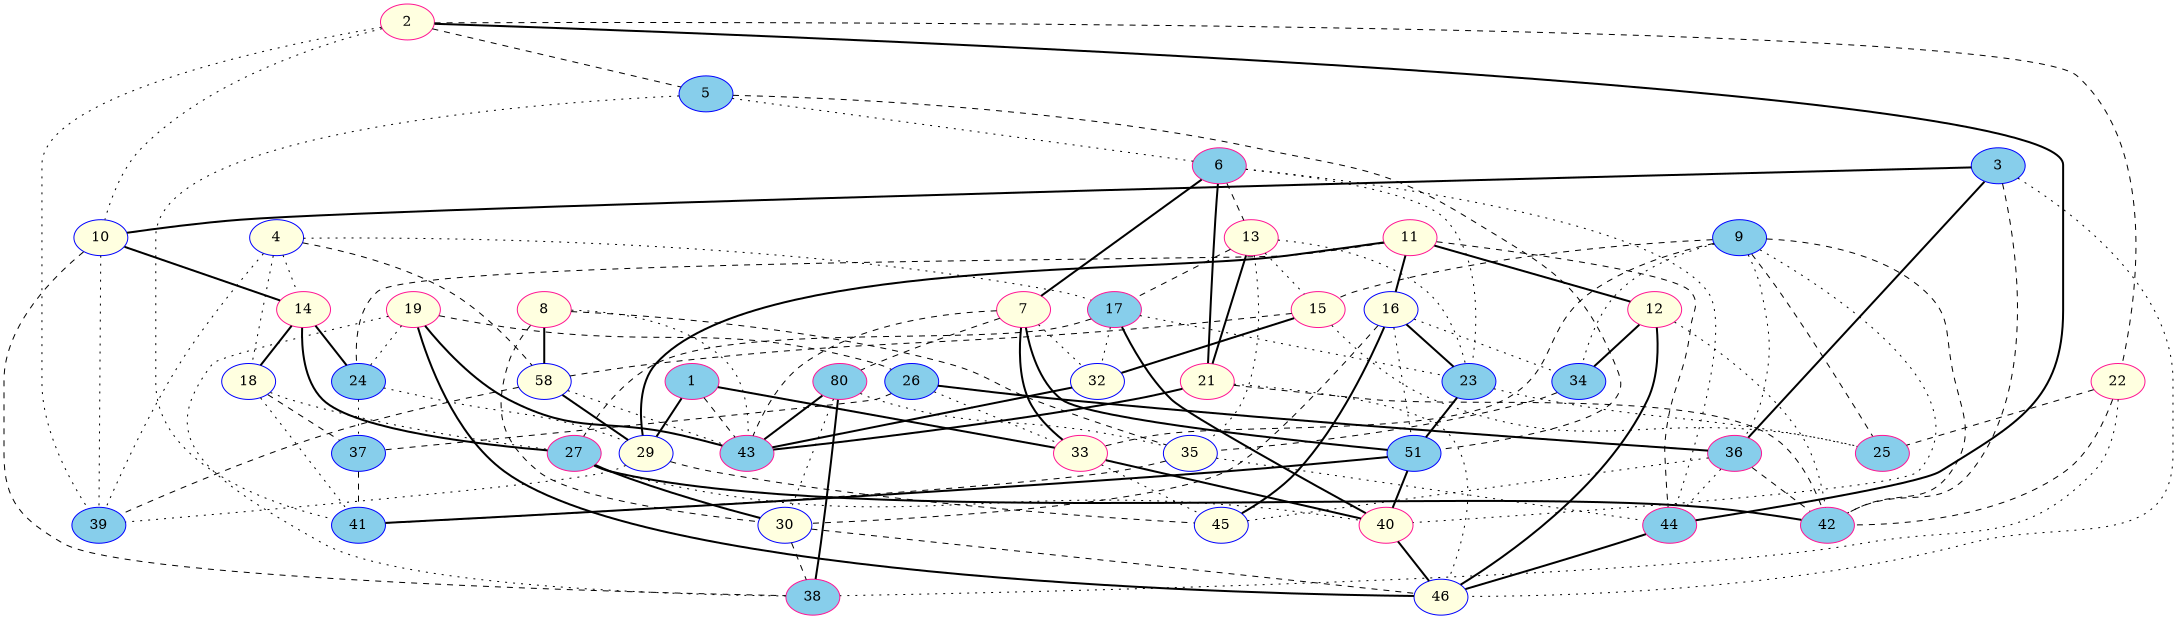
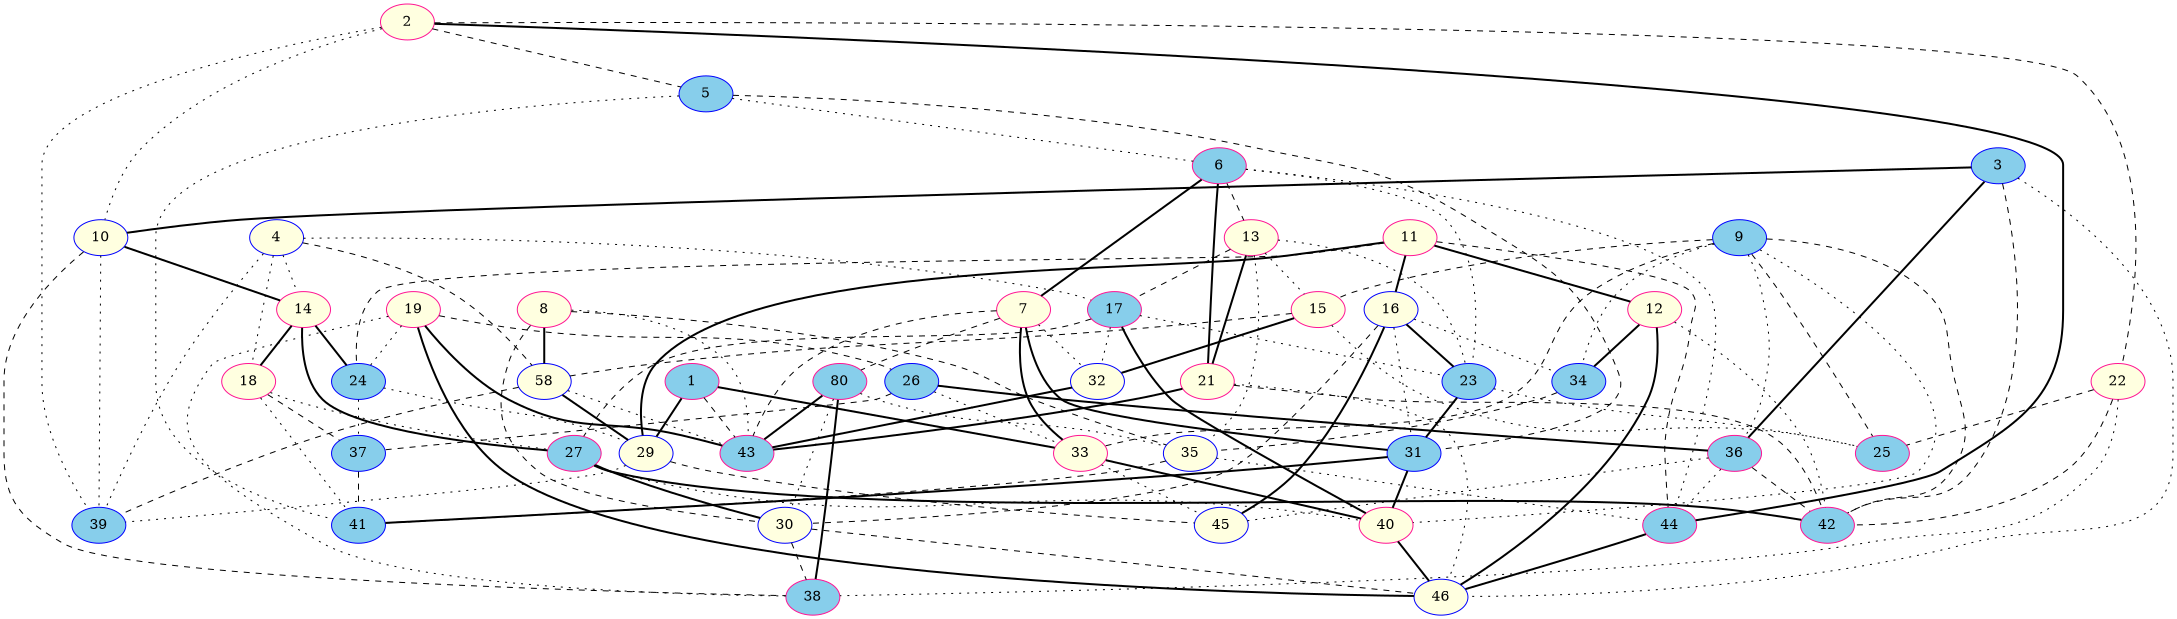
node "18": color blue -> deeppink
node "51": label "51" -> "31"
